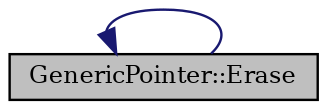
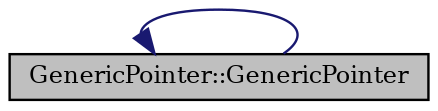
node "GenericPointer::Erase": label "GenericPointer::Erase" -> "GenericPointer::GenericPointer"
